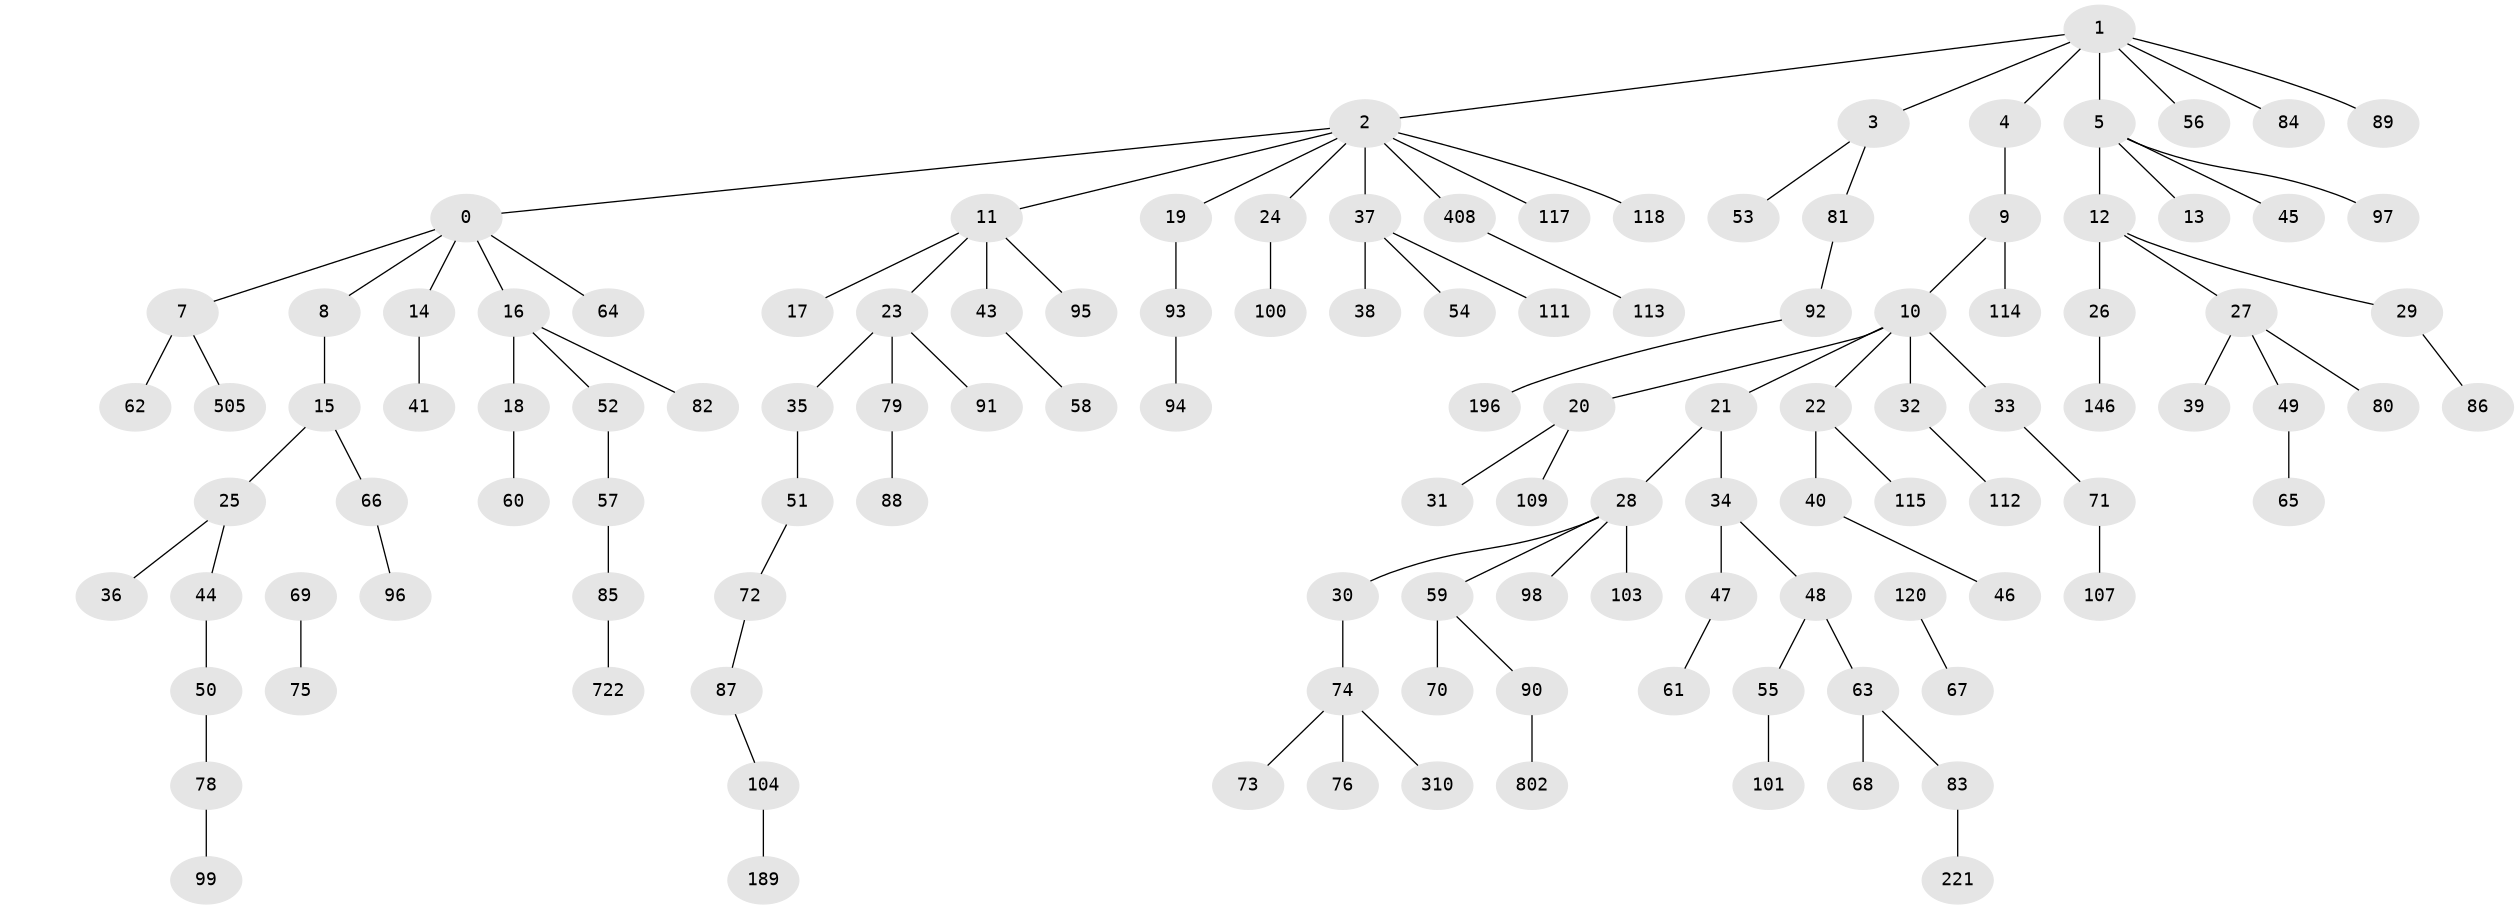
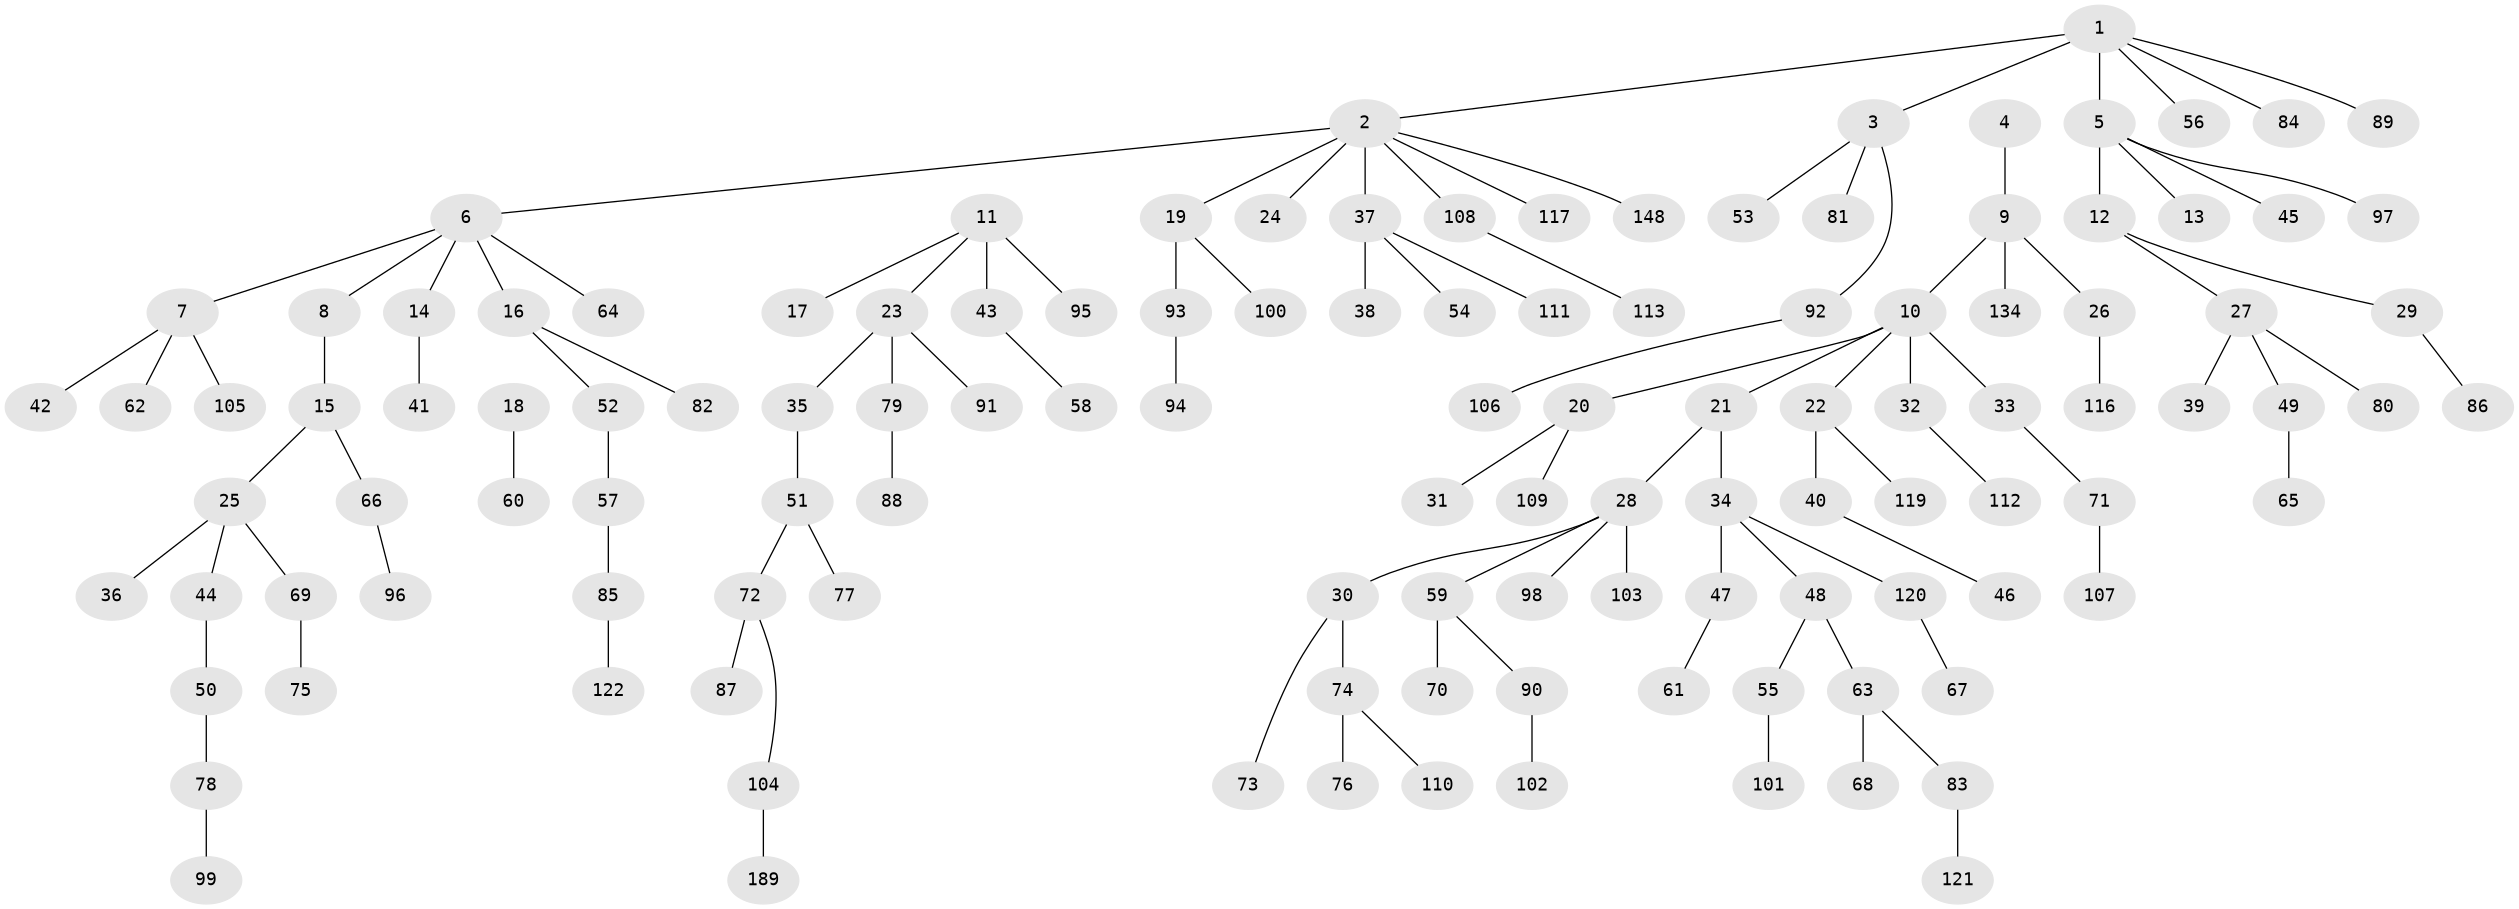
edge "1" -- "4": removed
edge "2" -- "11": removed
node "0": label "0" -> "6"
node "408": label "408" -> "108"
node "118": label "118" -> "148"
edge "81" -- "92": now "3" -- "92"
edge "24" -- "100": now "19" -- "100"
edge "12" -- "26": now "9" -- "26"
node "114": label "114" -> "134"
edge "16" -- "18": removed
node "42": added
node "505": label "505" -> "105"
node "196": label "196" -> "106"
node "146": label "146" -> "116"
node "115": label "115" -> "119"
edge "25" -- "69": added
edge "34" -- "120": added
node "77": added
node "722": label "722" -> "122"
edge "87" -- "104": now "72" -- "104"
edge "74" -- "73": now "30" -- "73"
node "310": label "310" -> "110"
node "802": label "802" -> "102"
node "221": label "221" -> "121"
